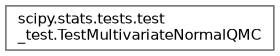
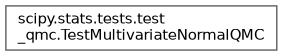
node "scipy.stats.tests.test _test.TestMultivariateNormalQMC": label "scipy.stats.tests.test _test.TestMultivariateNormalQMC" -> "scipy.stats.tests.test _qmc.TestMultivariateNormalQMC"
